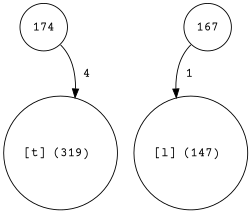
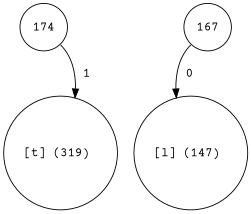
edge "174" -> "[t] (319)": label " 4" -> " 1"
edge "167" -> "[l] (147)": label " 1" -> " 0"
